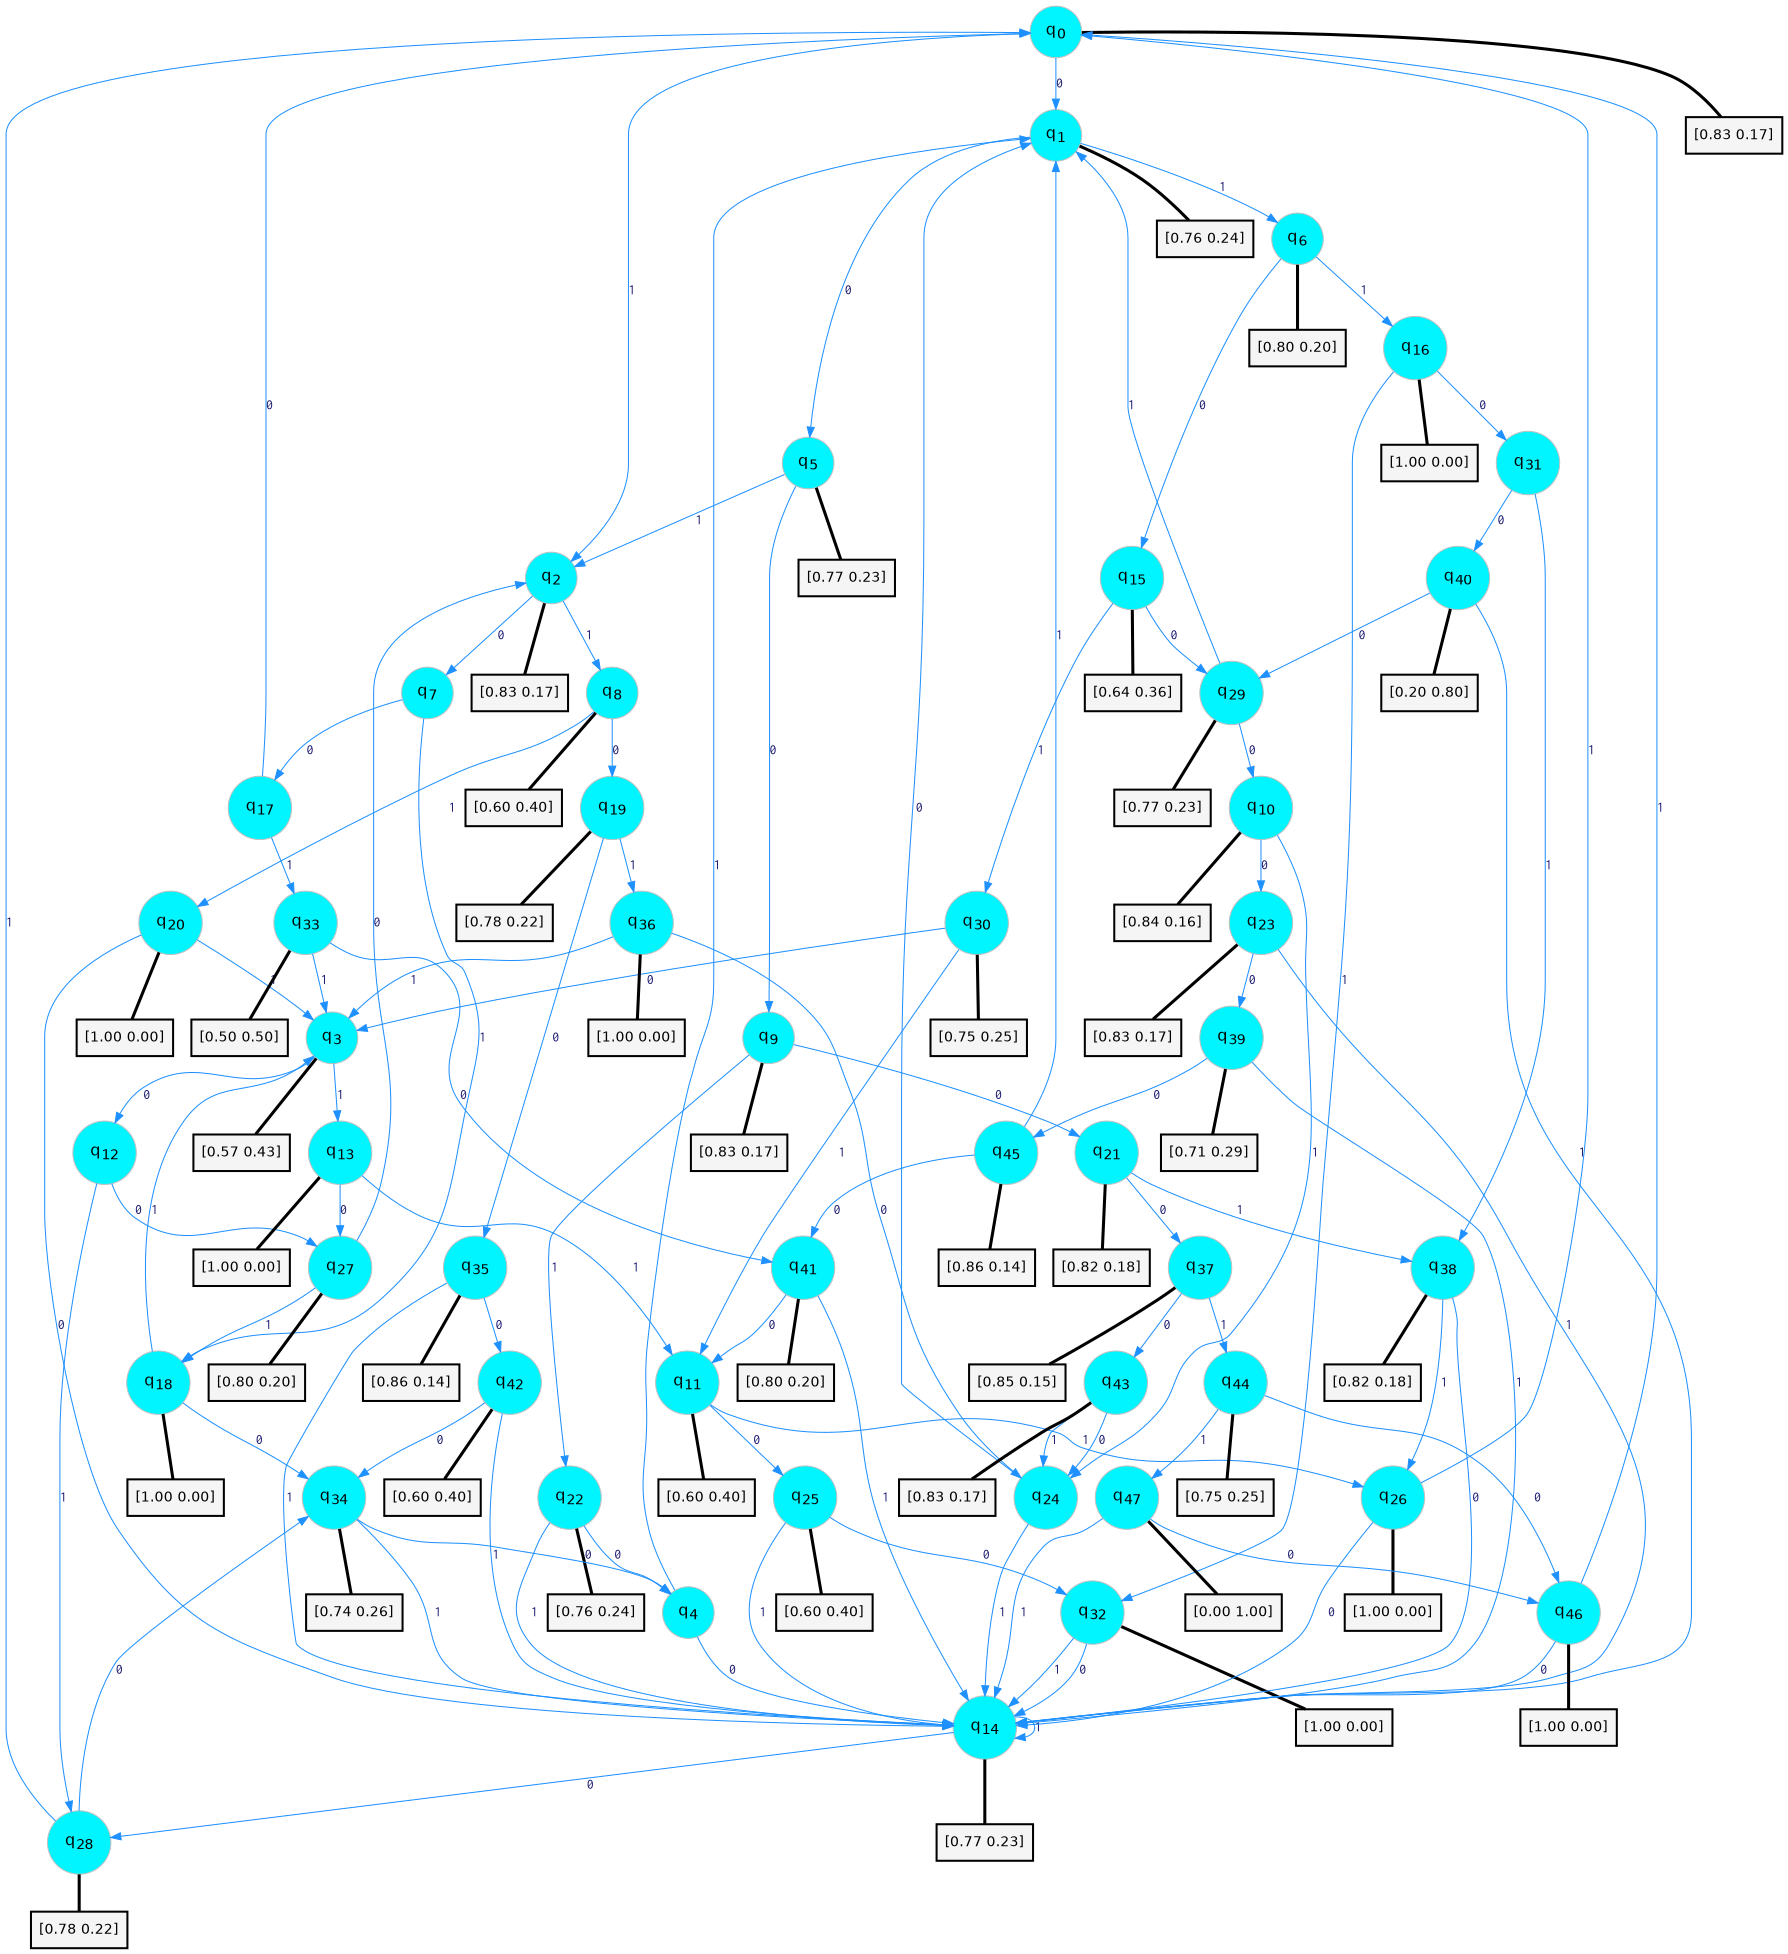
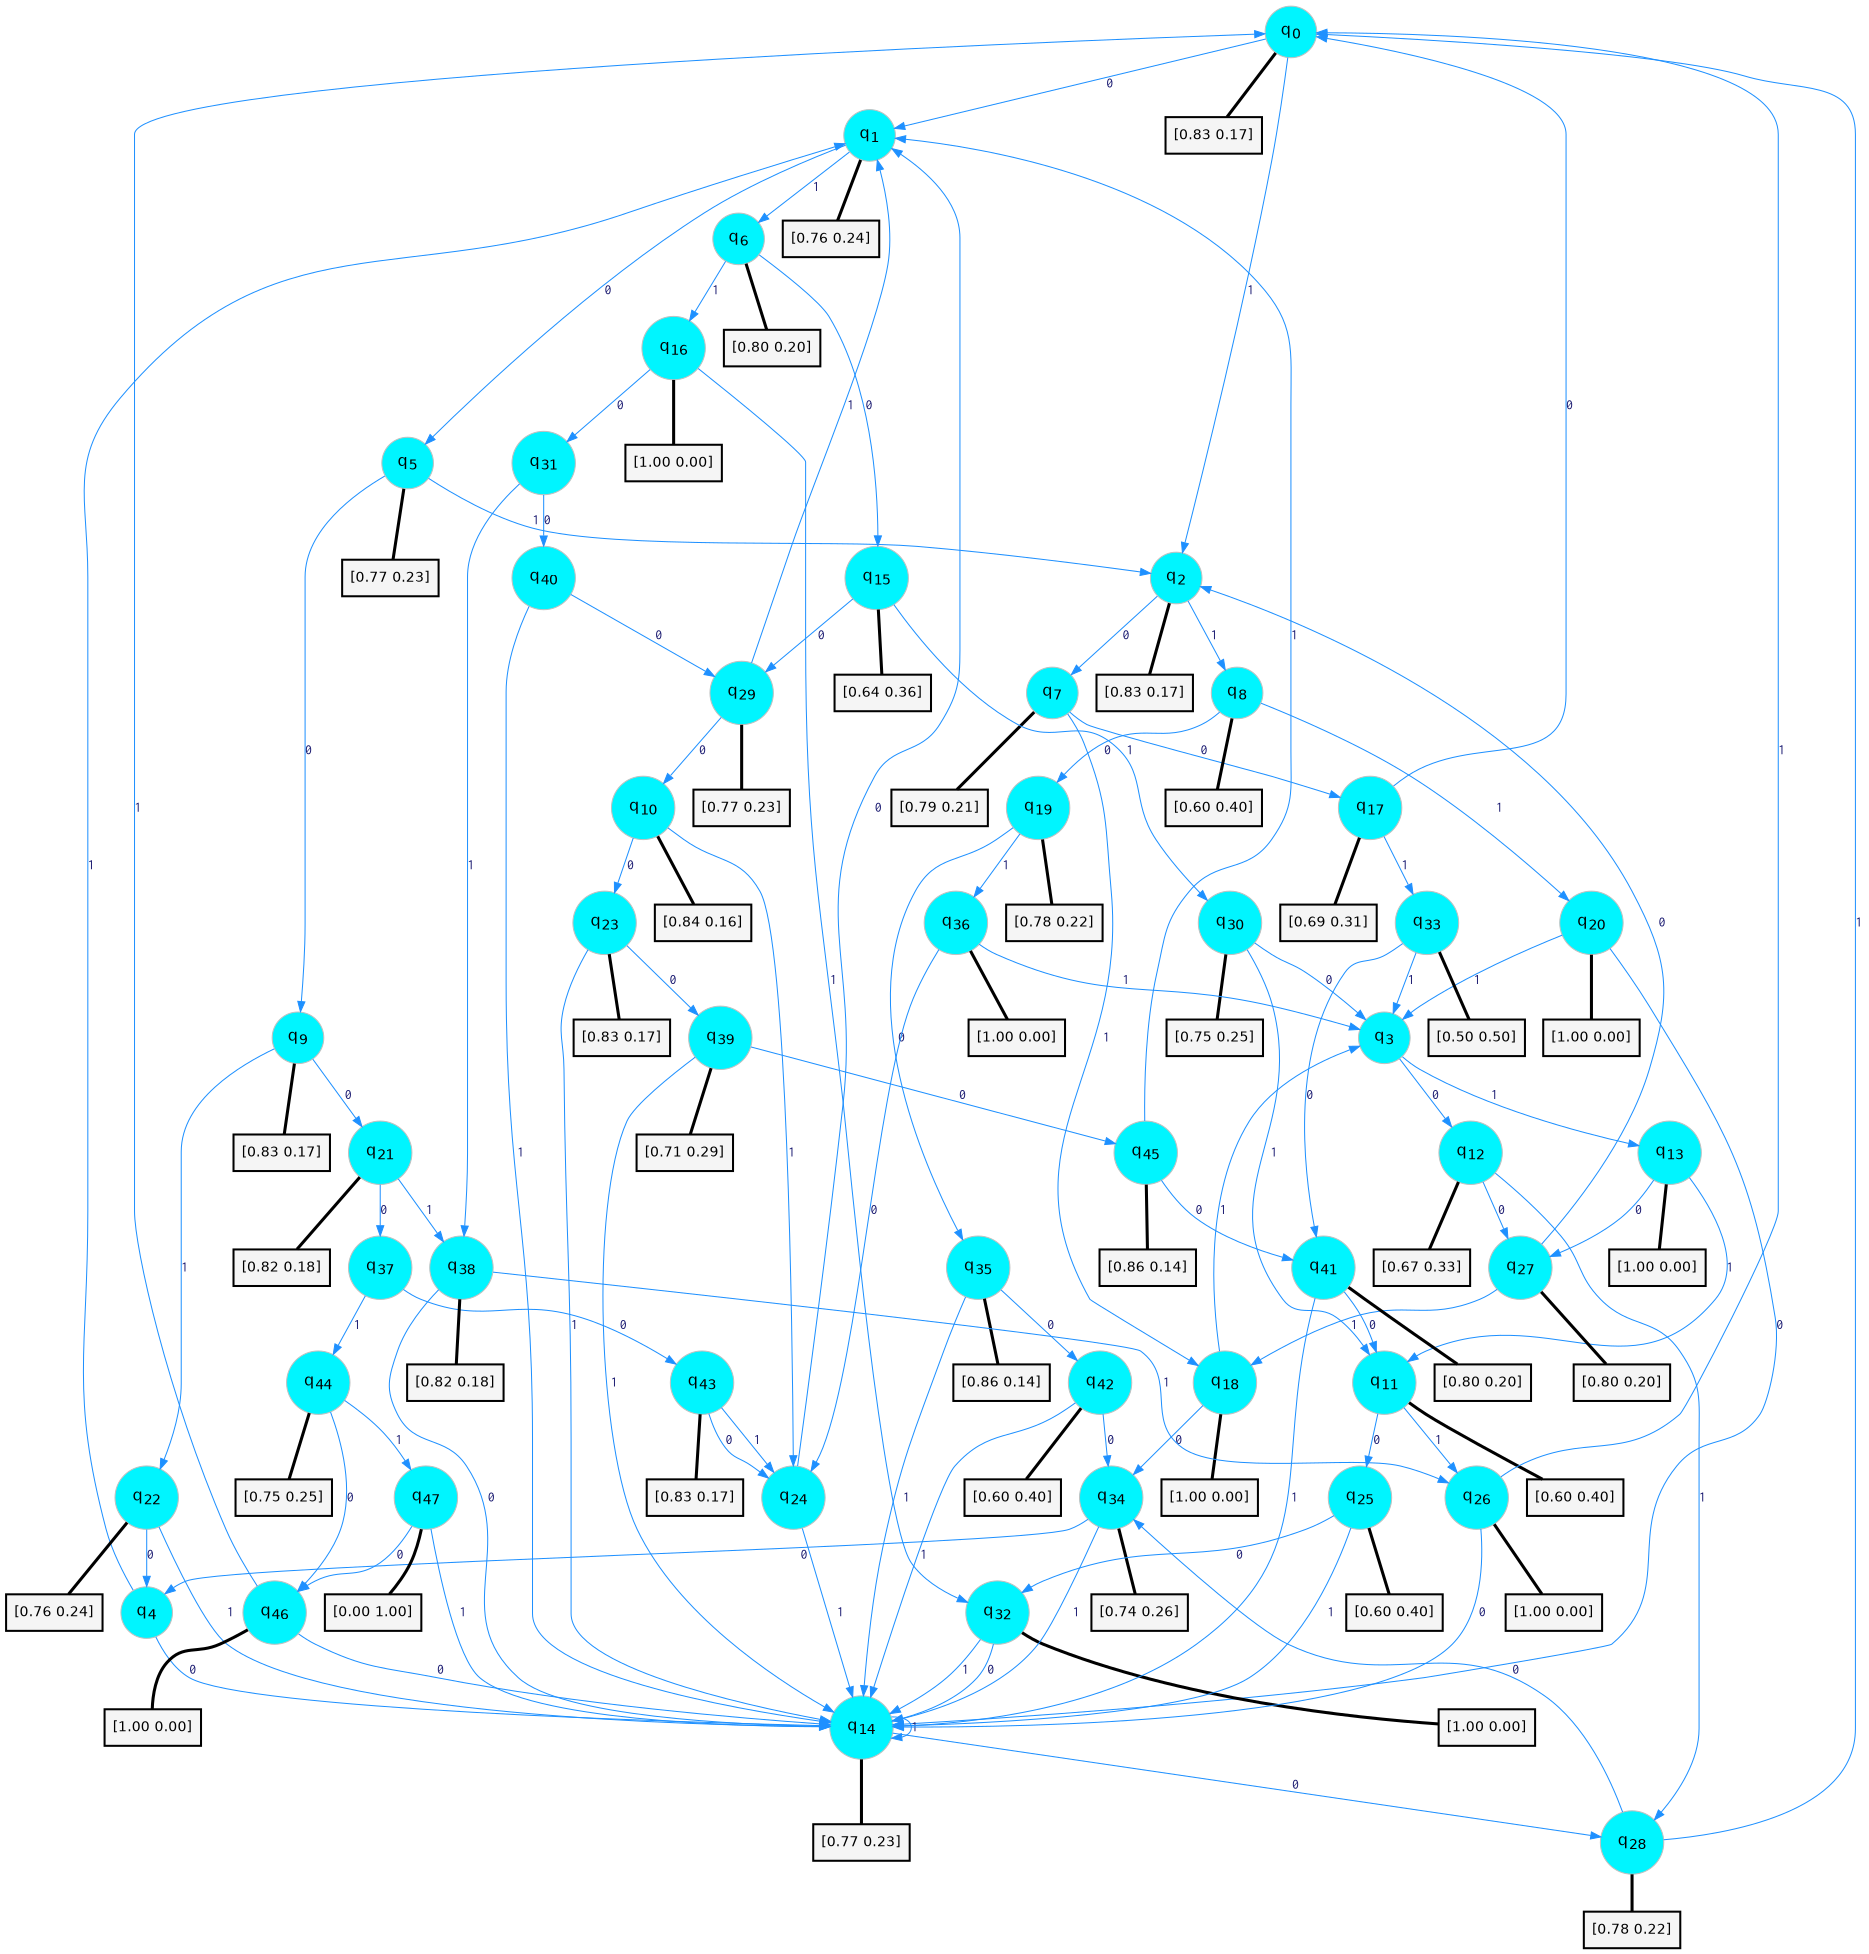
node "[0.20 0.80]": removed
node "[0.79 0.21]": added
node "[0.69 0.31]": added
node "[0.57 0.43]": removed
node "[0.67 0.33]": added
node "[0.85 0.15]": removed
